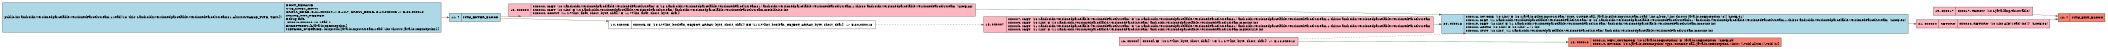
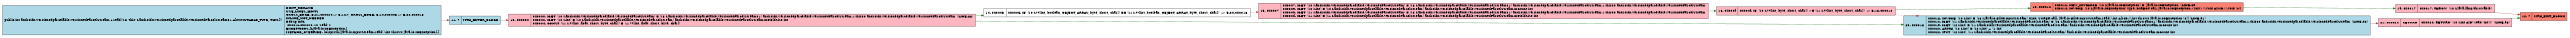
edge "18: 0x0012" -> "19: 0x0017": added
edge "11: ?" -> "14: 0x0005": now "13: 0x0000" -> "14: 0x0005"
edge "15: 0x0007" -> "20: 0x0018": now "15: 0x0007" -> "16: 0x000f"
